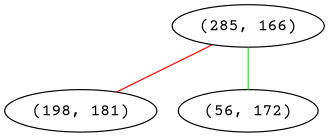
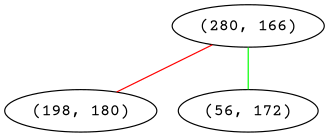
node "(285, 166)": label "(285, 166)" -> "(280, 166)"
node "(198, 181)": label "(198, 181)" -> "(198, 180)"
